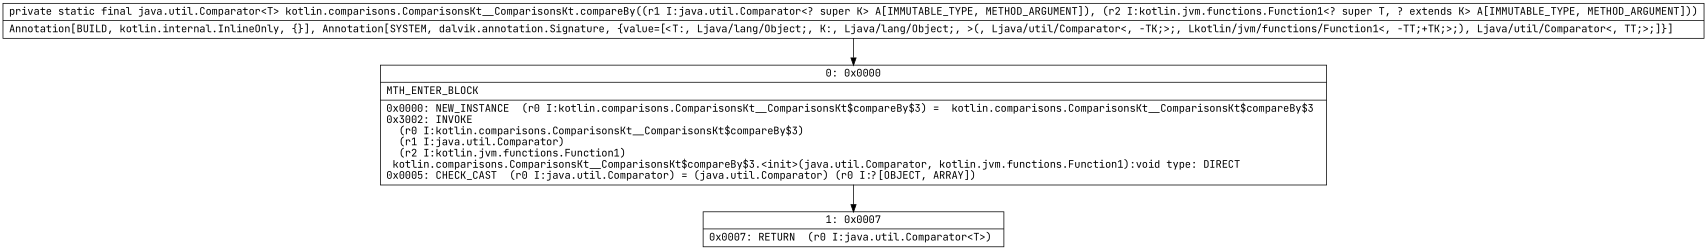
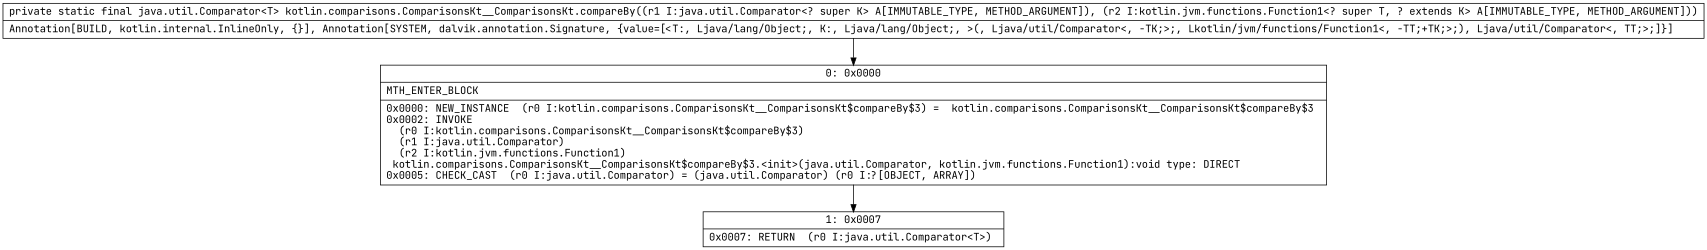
node "0: 0x0000": text "0x3002: INVOKE" -> "0x0002: INVOKE"
